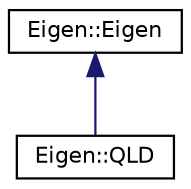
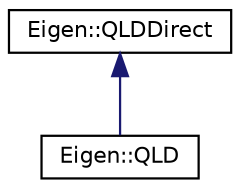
node "Eigen::Eigen": label "Eigen::Eigen" -> "Eigen::QLDDirect"
